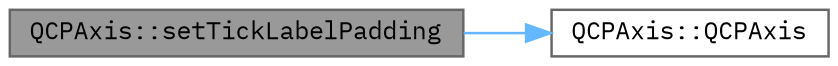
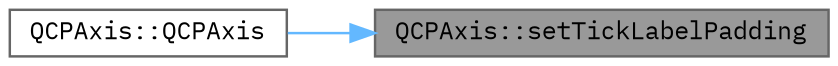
edge "QCPAxis::setTickLabelPadding" -> "QCPAxis::QCPAxis": reversed
